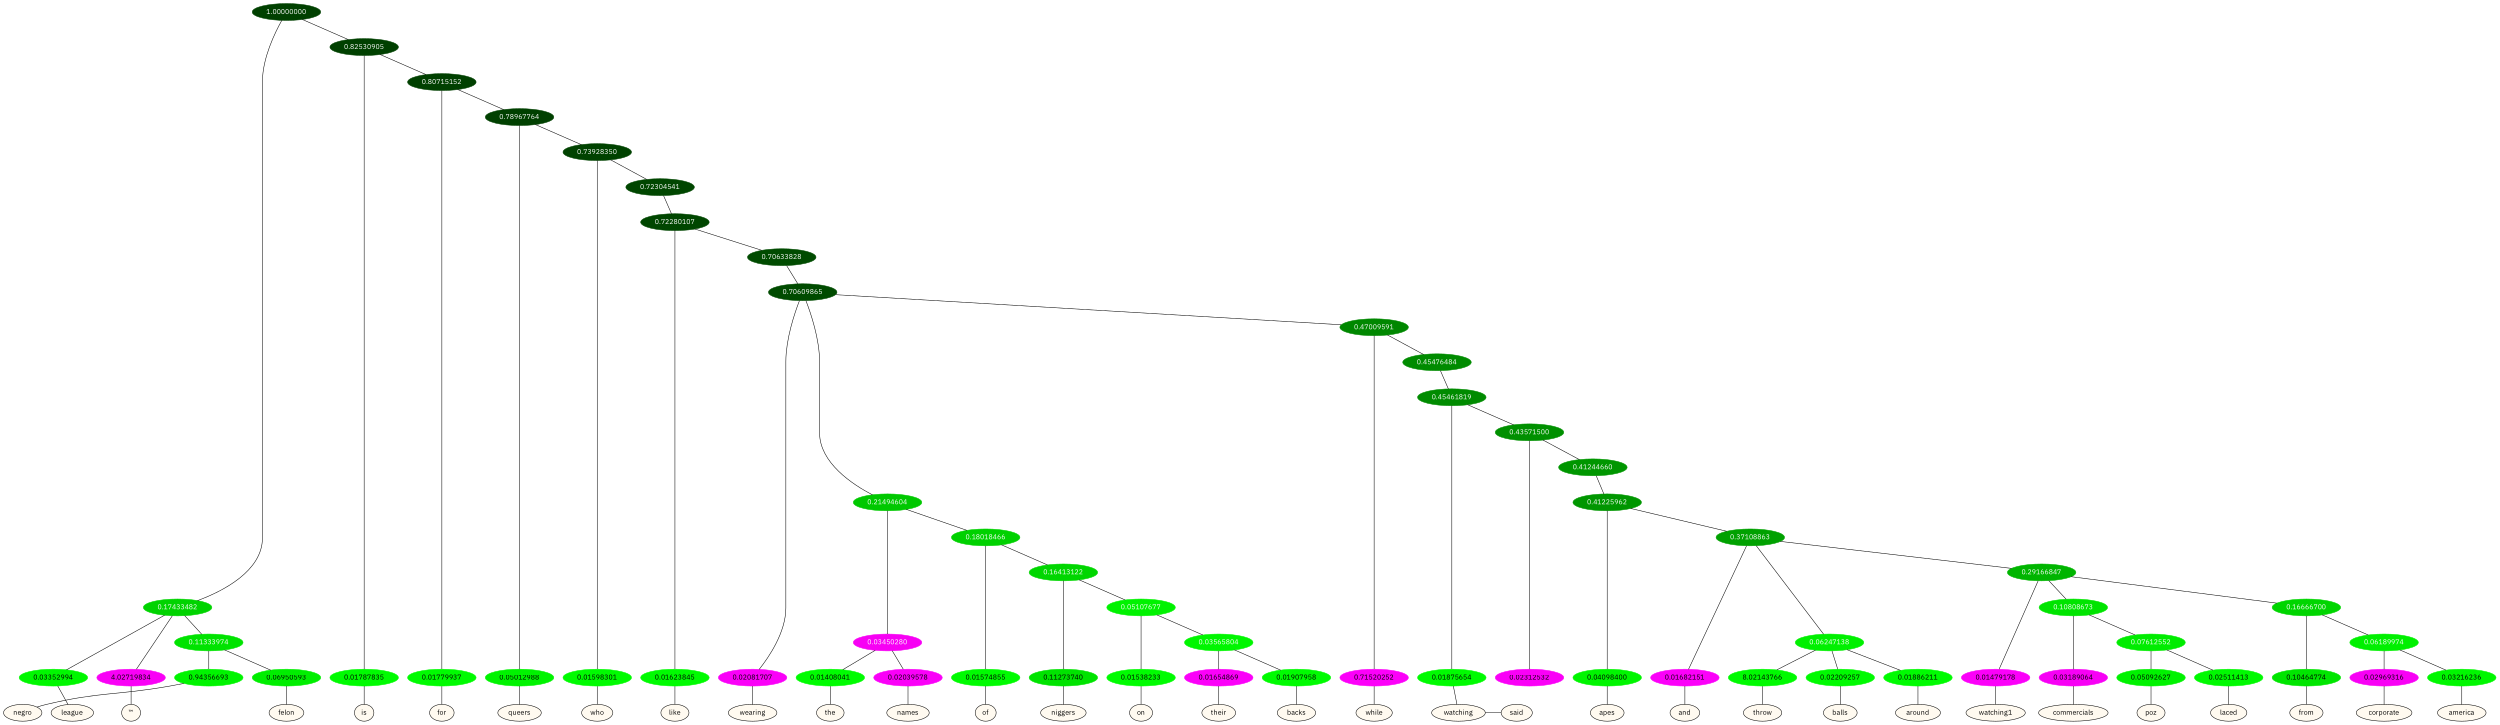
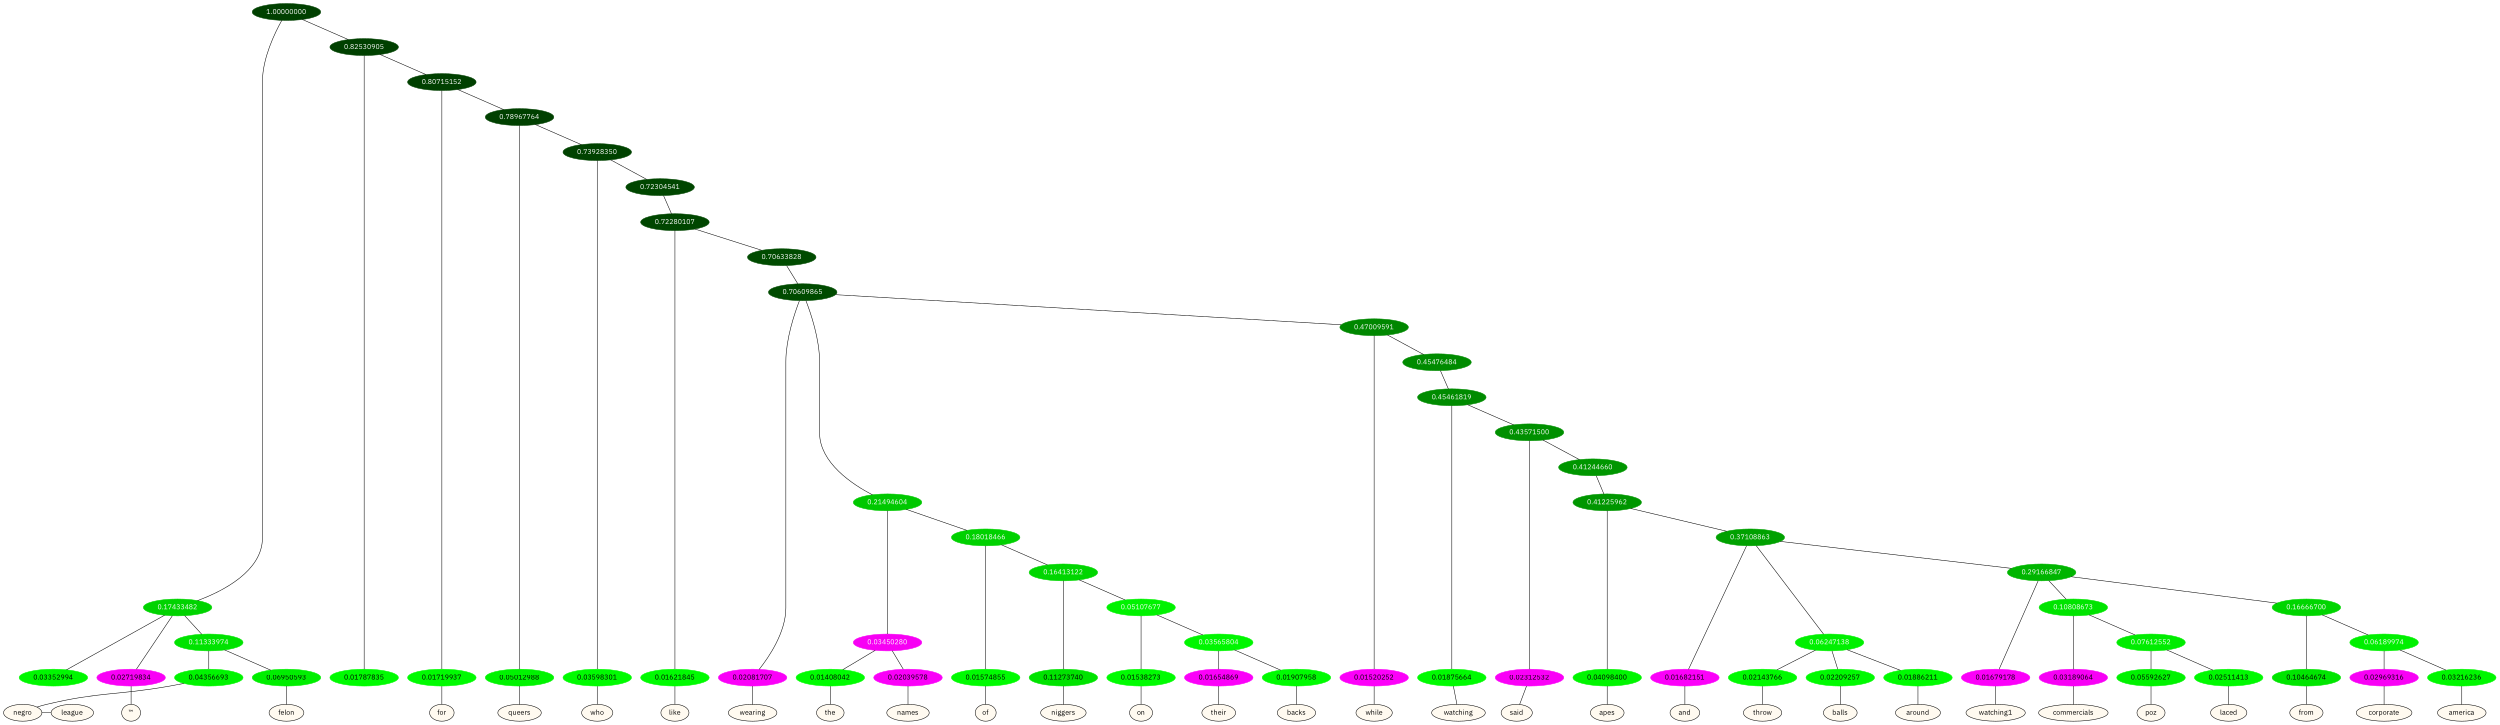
node "4.02719834": label "4.02719834" -> "0.02719834"
node "0.94356693": label "0.94356693" -> "0.04356693"
node "0.01779937": label "0.01779937" -> "0.01719937"
node "0.01598301": label "0.01598301" -> "0.03598301"
node "0.01623845": label "0.01623845" -> "0.01621845"
node "0.01408041": label "0.01408041" -> "0.01408042"
node "0.01538233": label "0.01538233" -> "0.01538273"
node "0.71520252": label "0.71520252" -> "0.01520252"
node "0.01875654": label "0.01875654" -> "0.01875664"
node "8.02143766": label "8.02143766" -> "0.02143766"
node "0.01479178": label "0.01479178" -> "0.01679178"
node "0.05092627": label "0.05092627" -> "0.05592627"
node "0.10464774": label "0.10464774" -> "0.10464674"
edge "0.03352994" -- "league": now "negro" -- "league"
node "is": removed
edge "watching" -- "said": now "0.02312532" -- "said"
